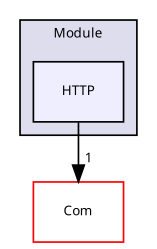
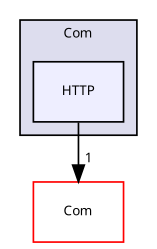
cluster "Module": label "Module" -> "Com"
